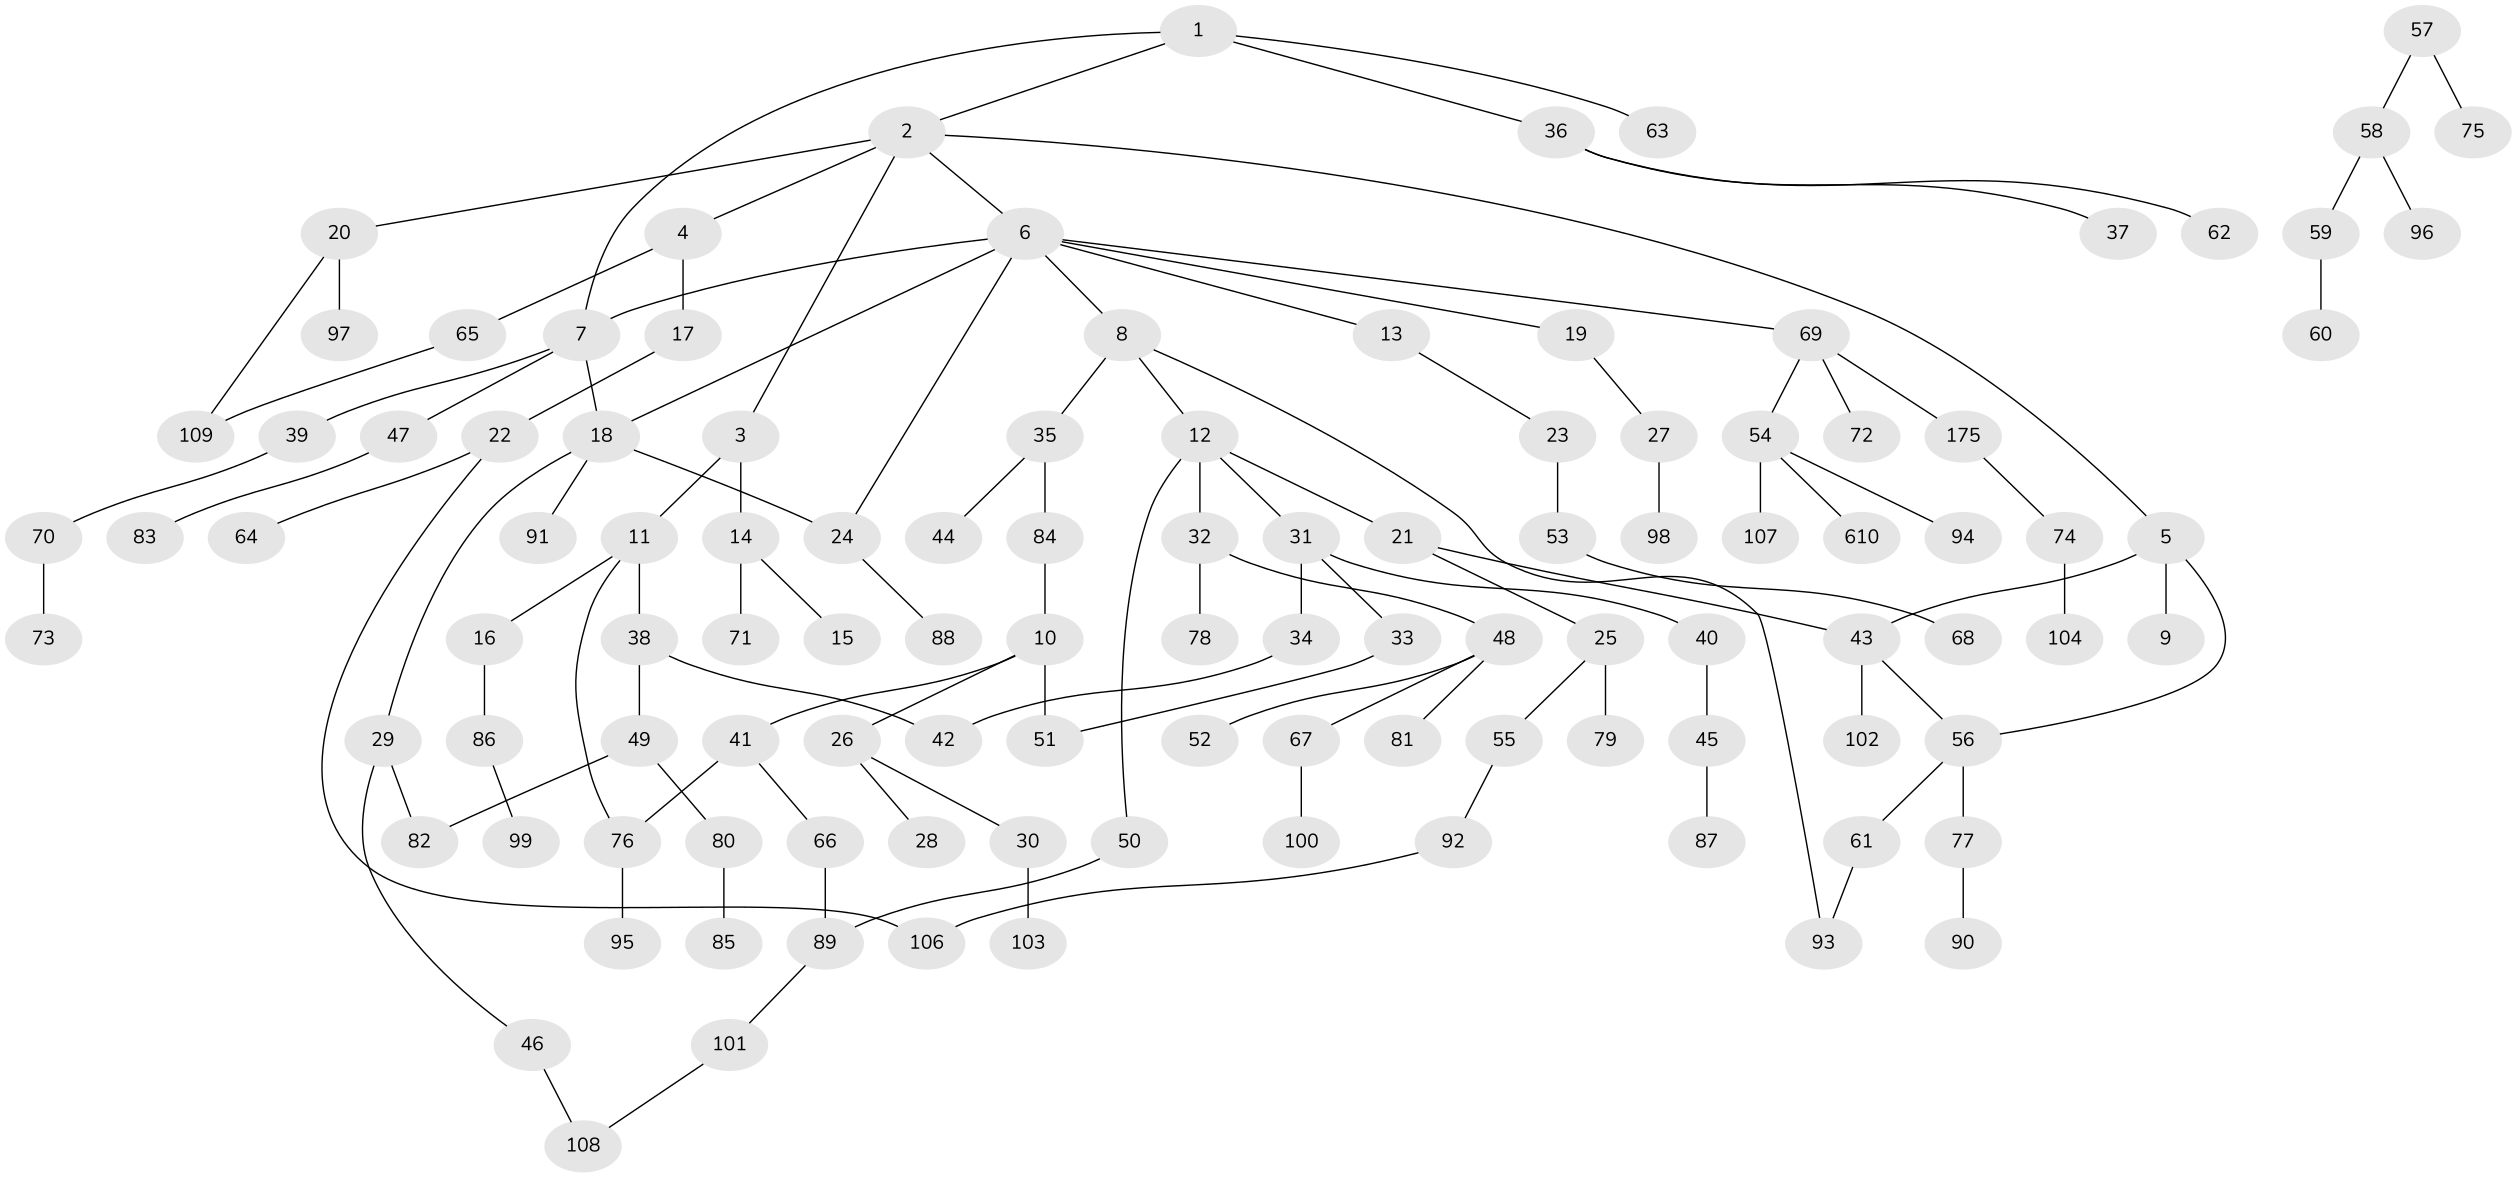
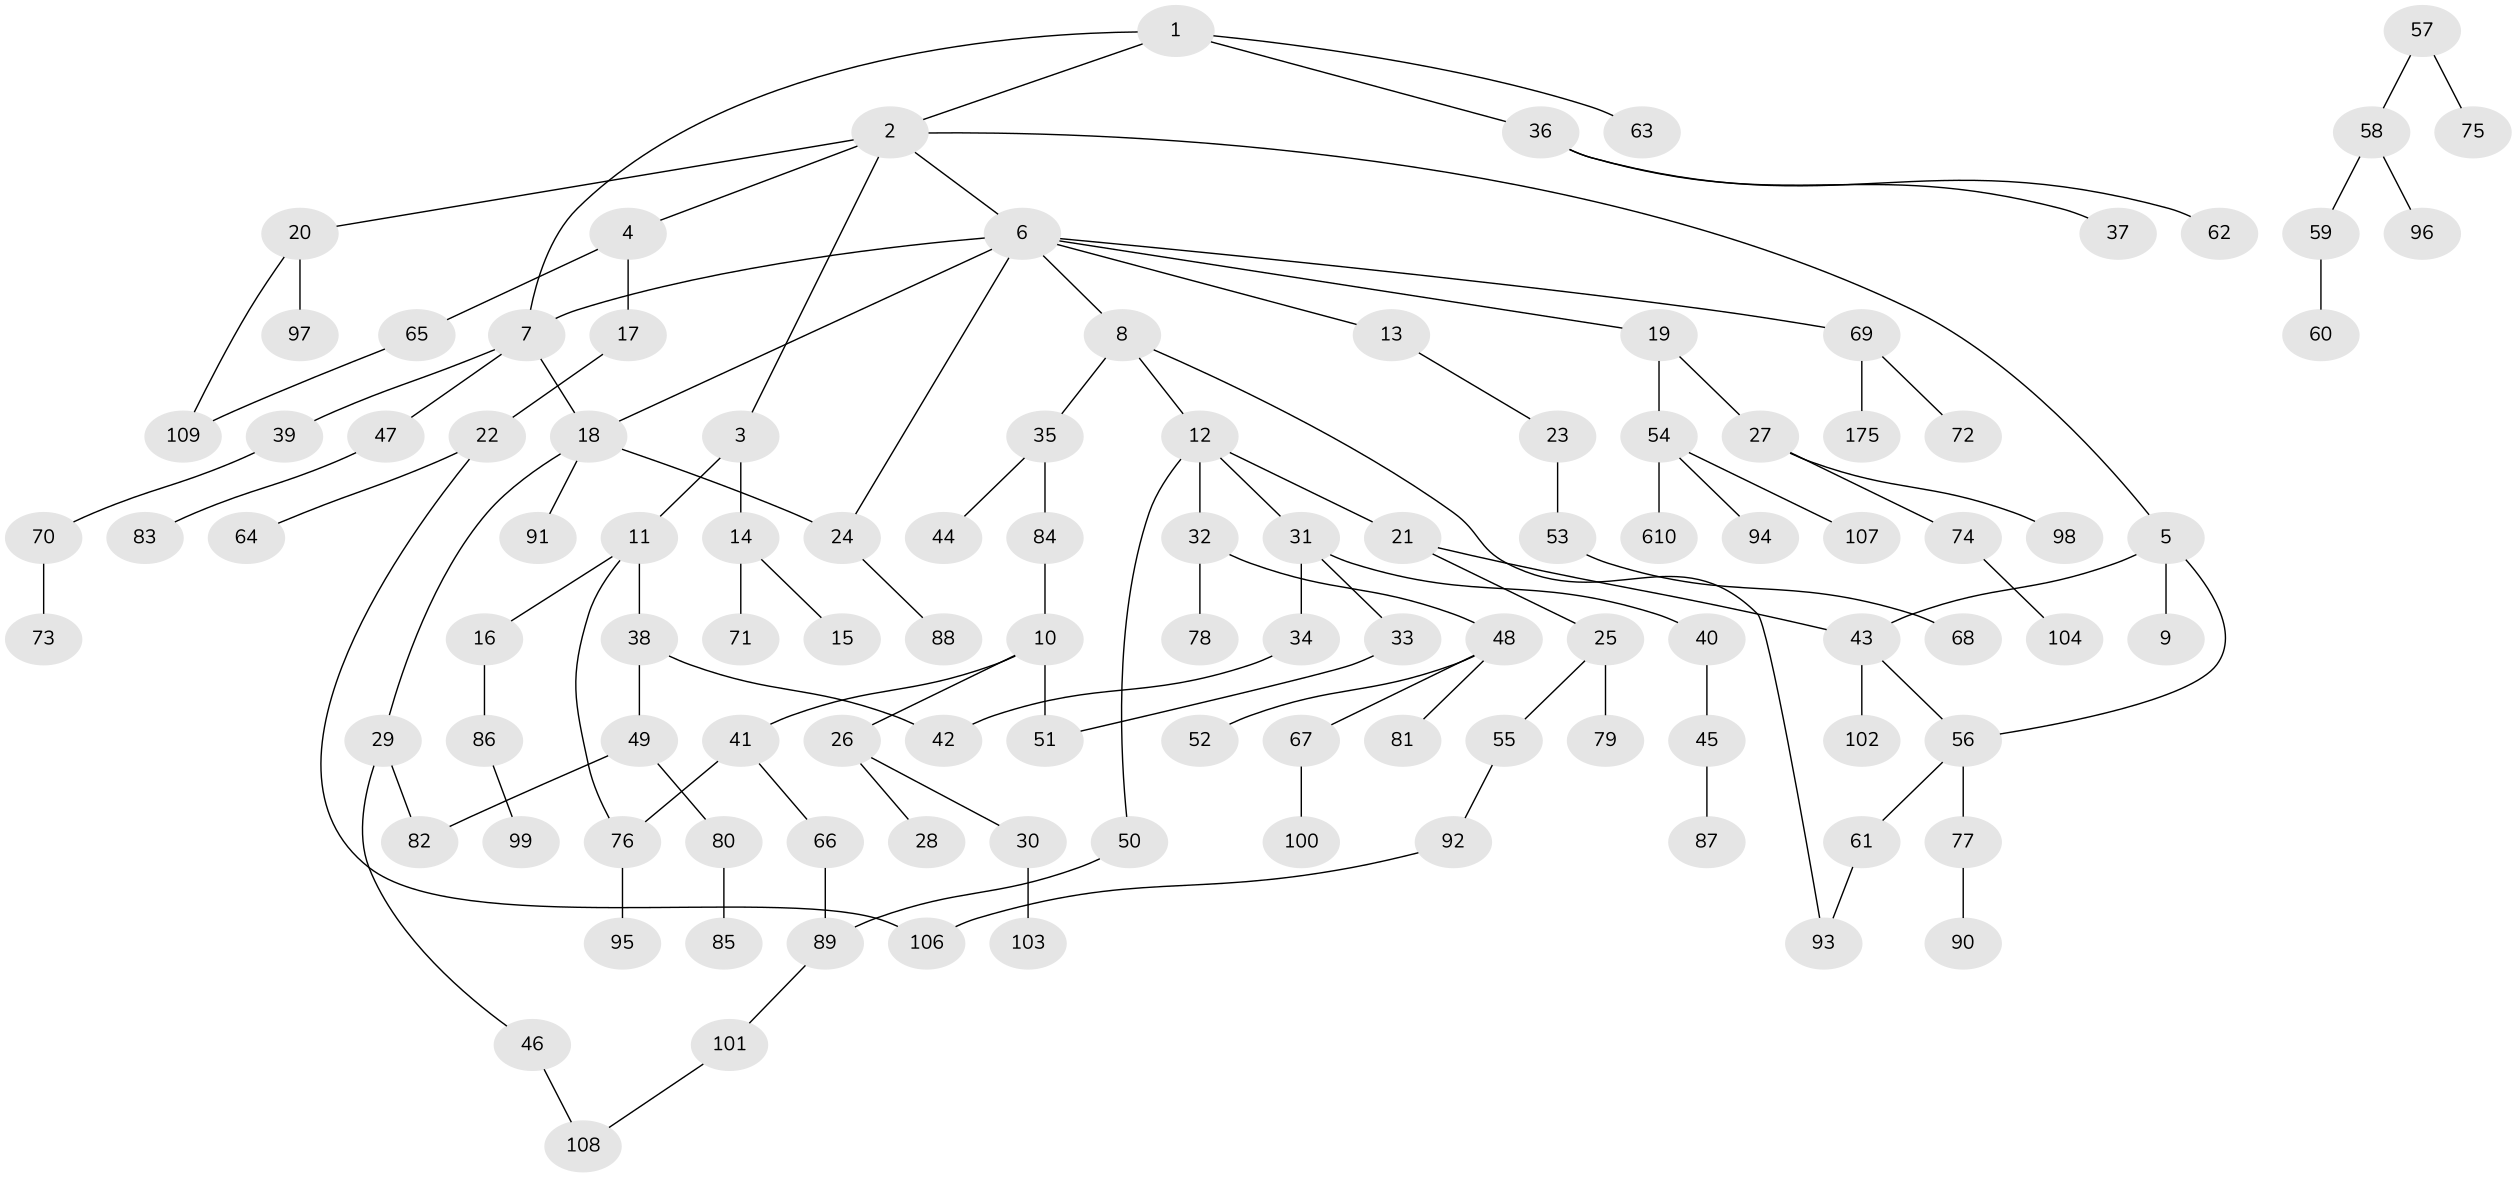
edge "69" -- "54": now "19" -- "54"
edge "175" -- "74": now "27" -- "74"
